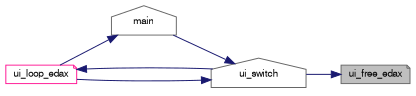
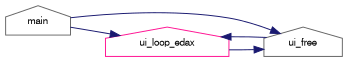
edge "ui_loop_edax" -> "main": reversed
node "ui_loop_edax": shape note -> house
node "ui_switch": label "ui_switch" -> "ui_free"
node "ui_free_edax": removed
